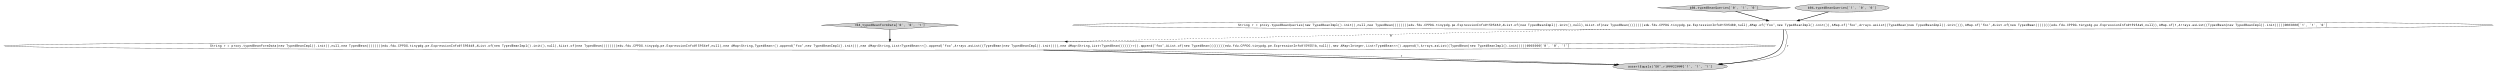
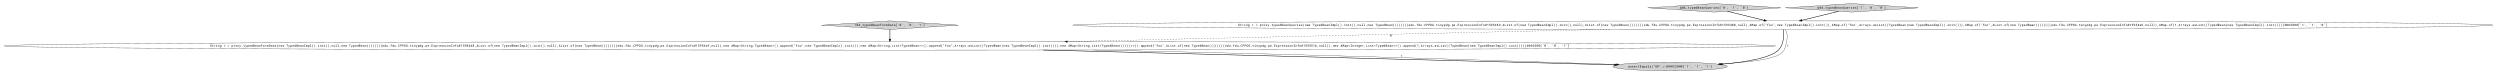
node "b04_typedBeanQueries['1', '0', '0']": shape ellipse -> diamond
